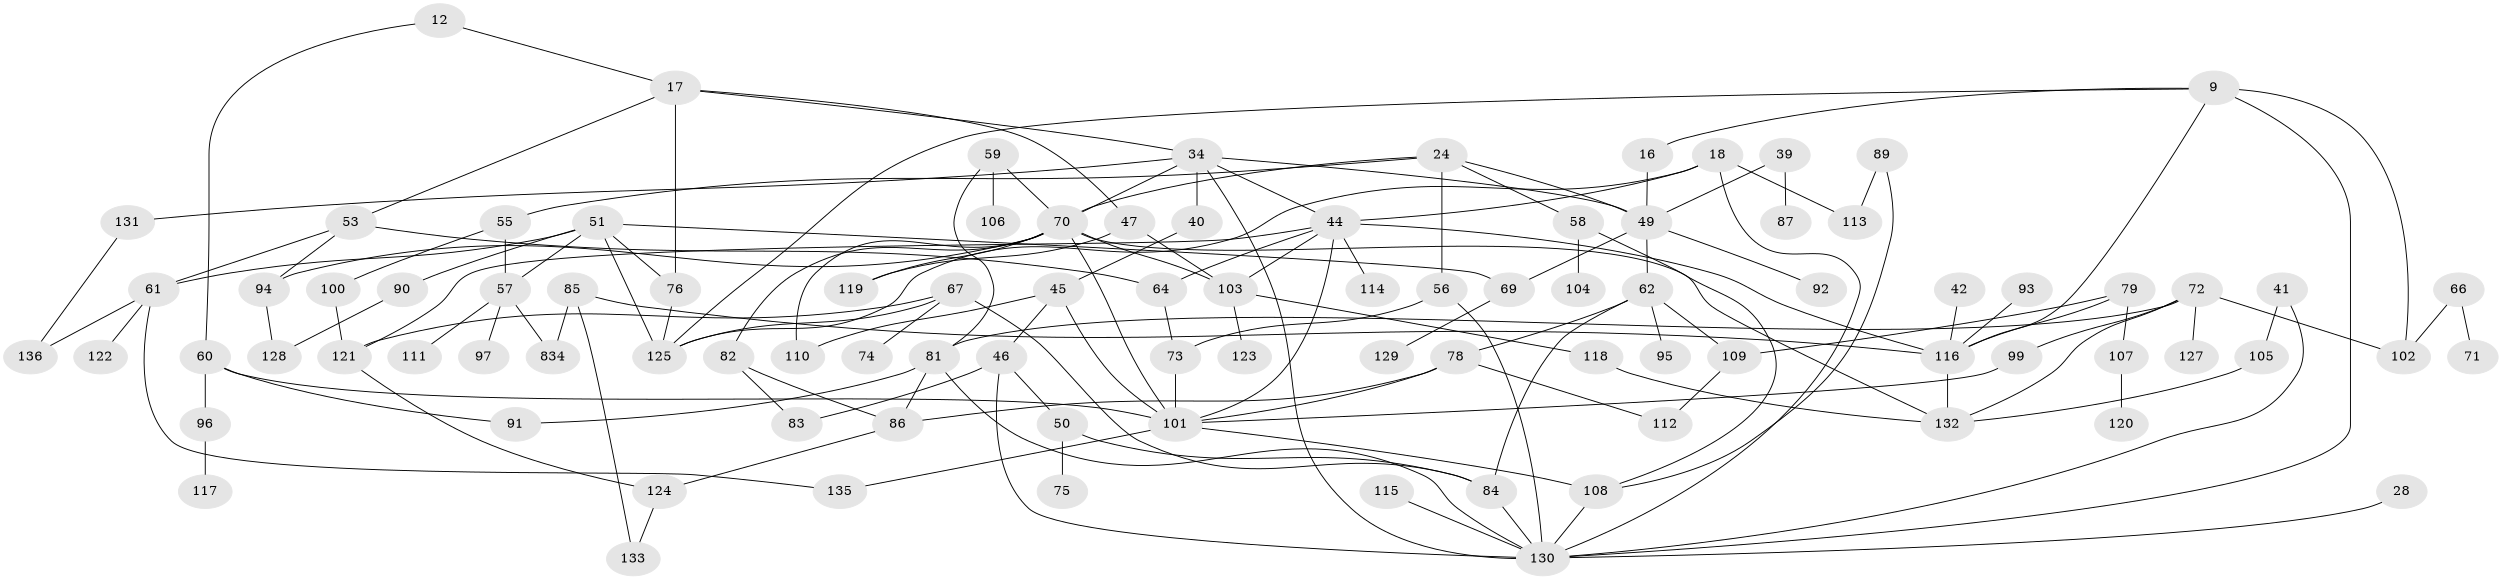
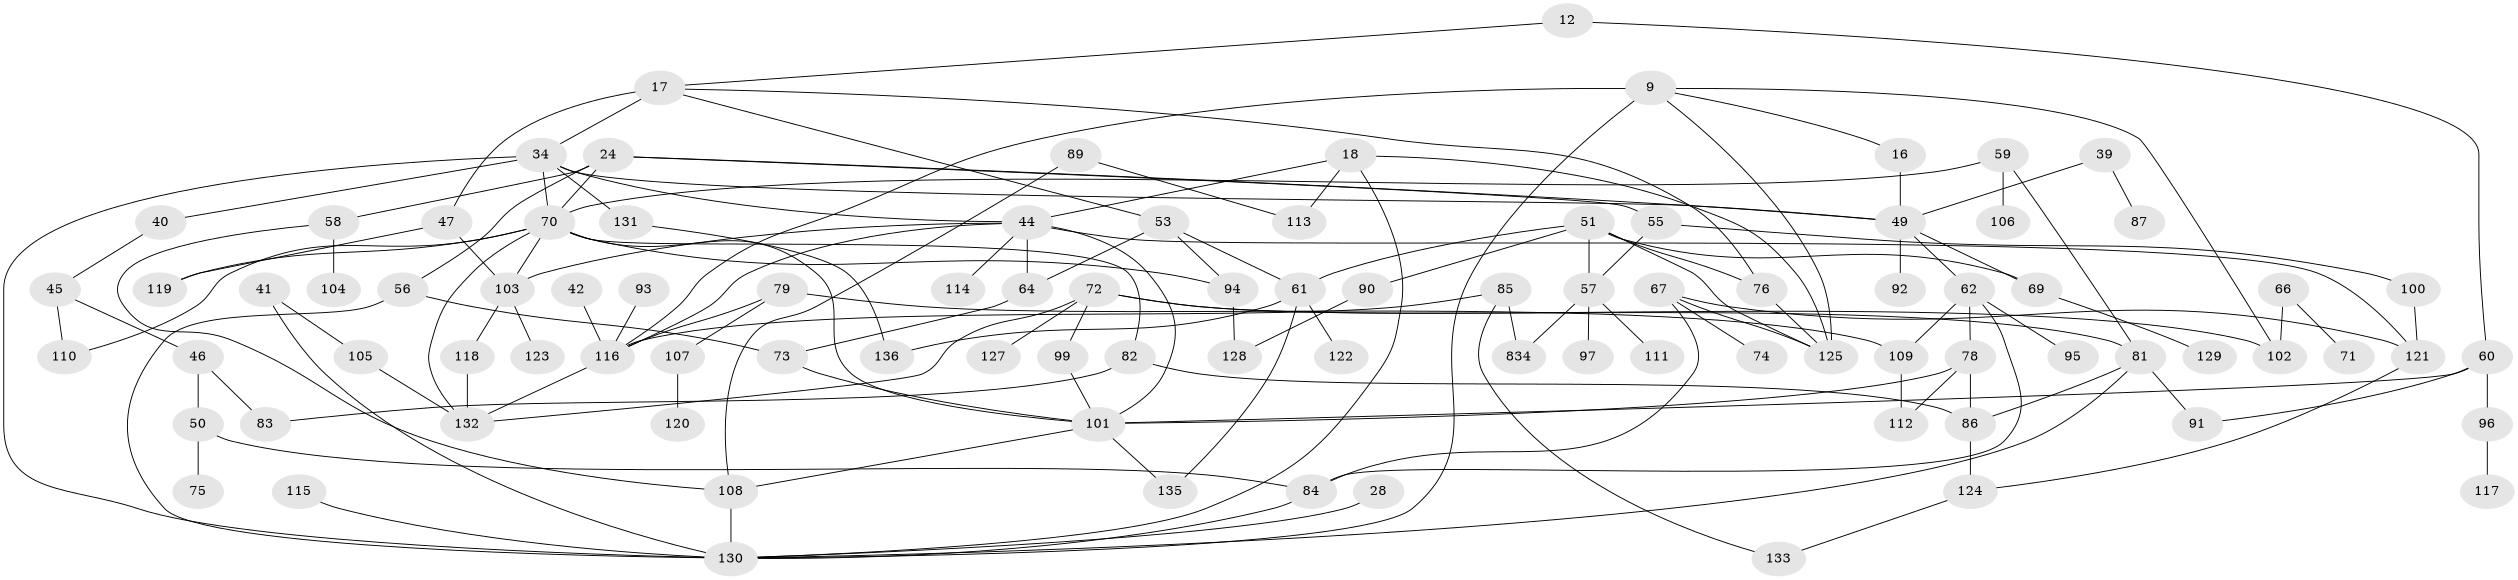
edge "45" -- "101": removed
edge "46" -- "130": removed
